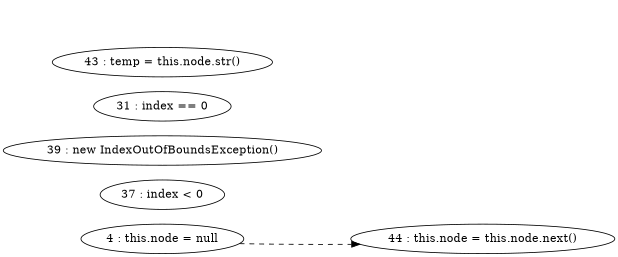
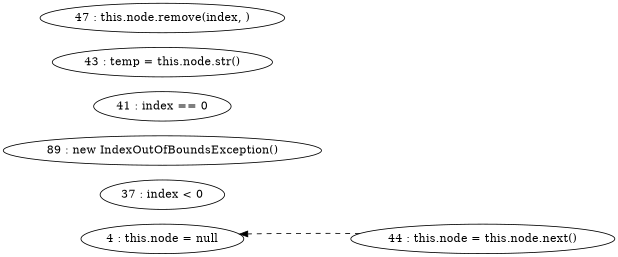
node "47 : this.node.remove(index, )": added
node "31 : index == 0": label "31 : index == 0" -> "41 : index == 0"
node "39 : new IndexOutOfBoundsException()": label "39 : new IndexOutOfBoundsException()" -> "89 : new IndexOutOfBoundsException()"
edge "4 : this.node = null" -> "44 : this.node = this.node.next()": reversed
